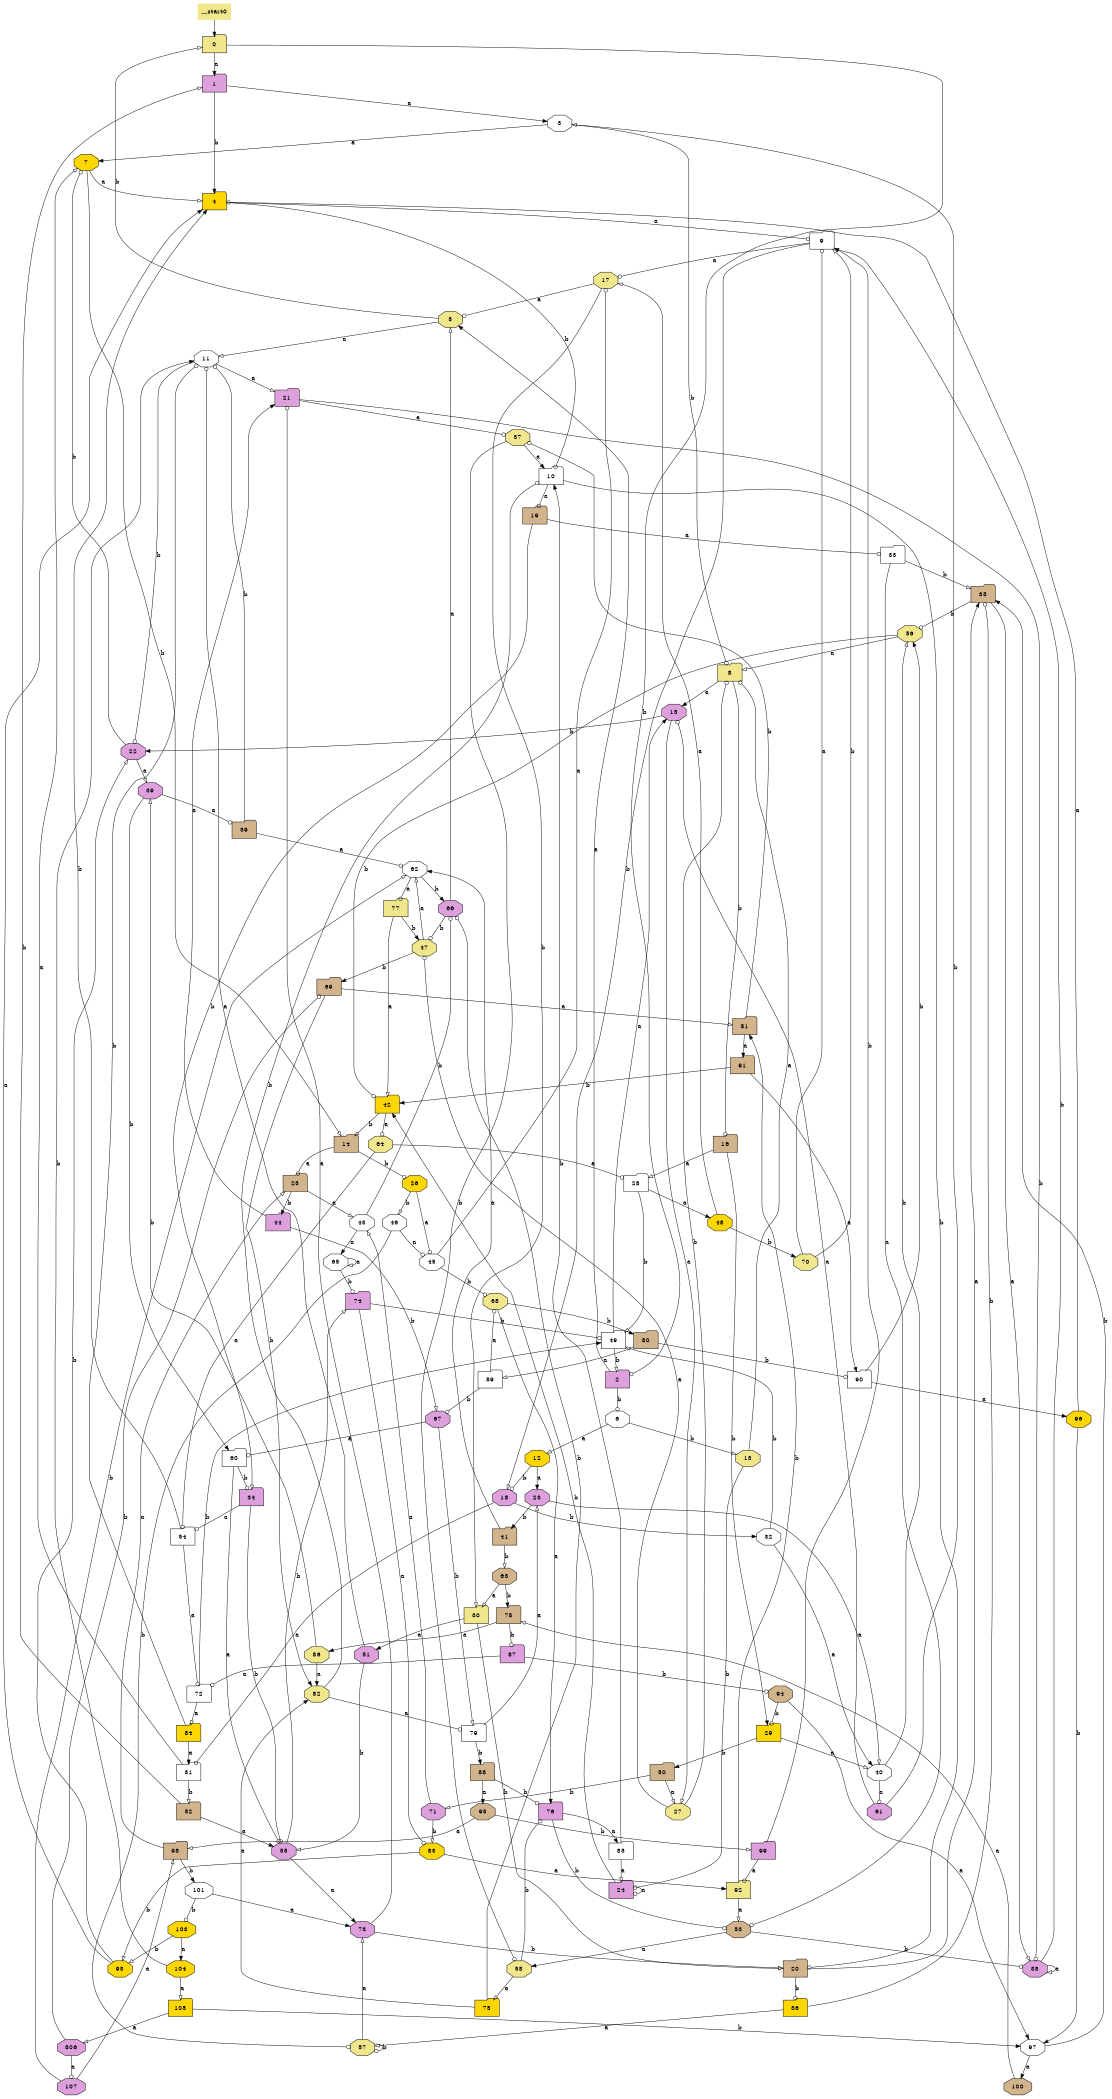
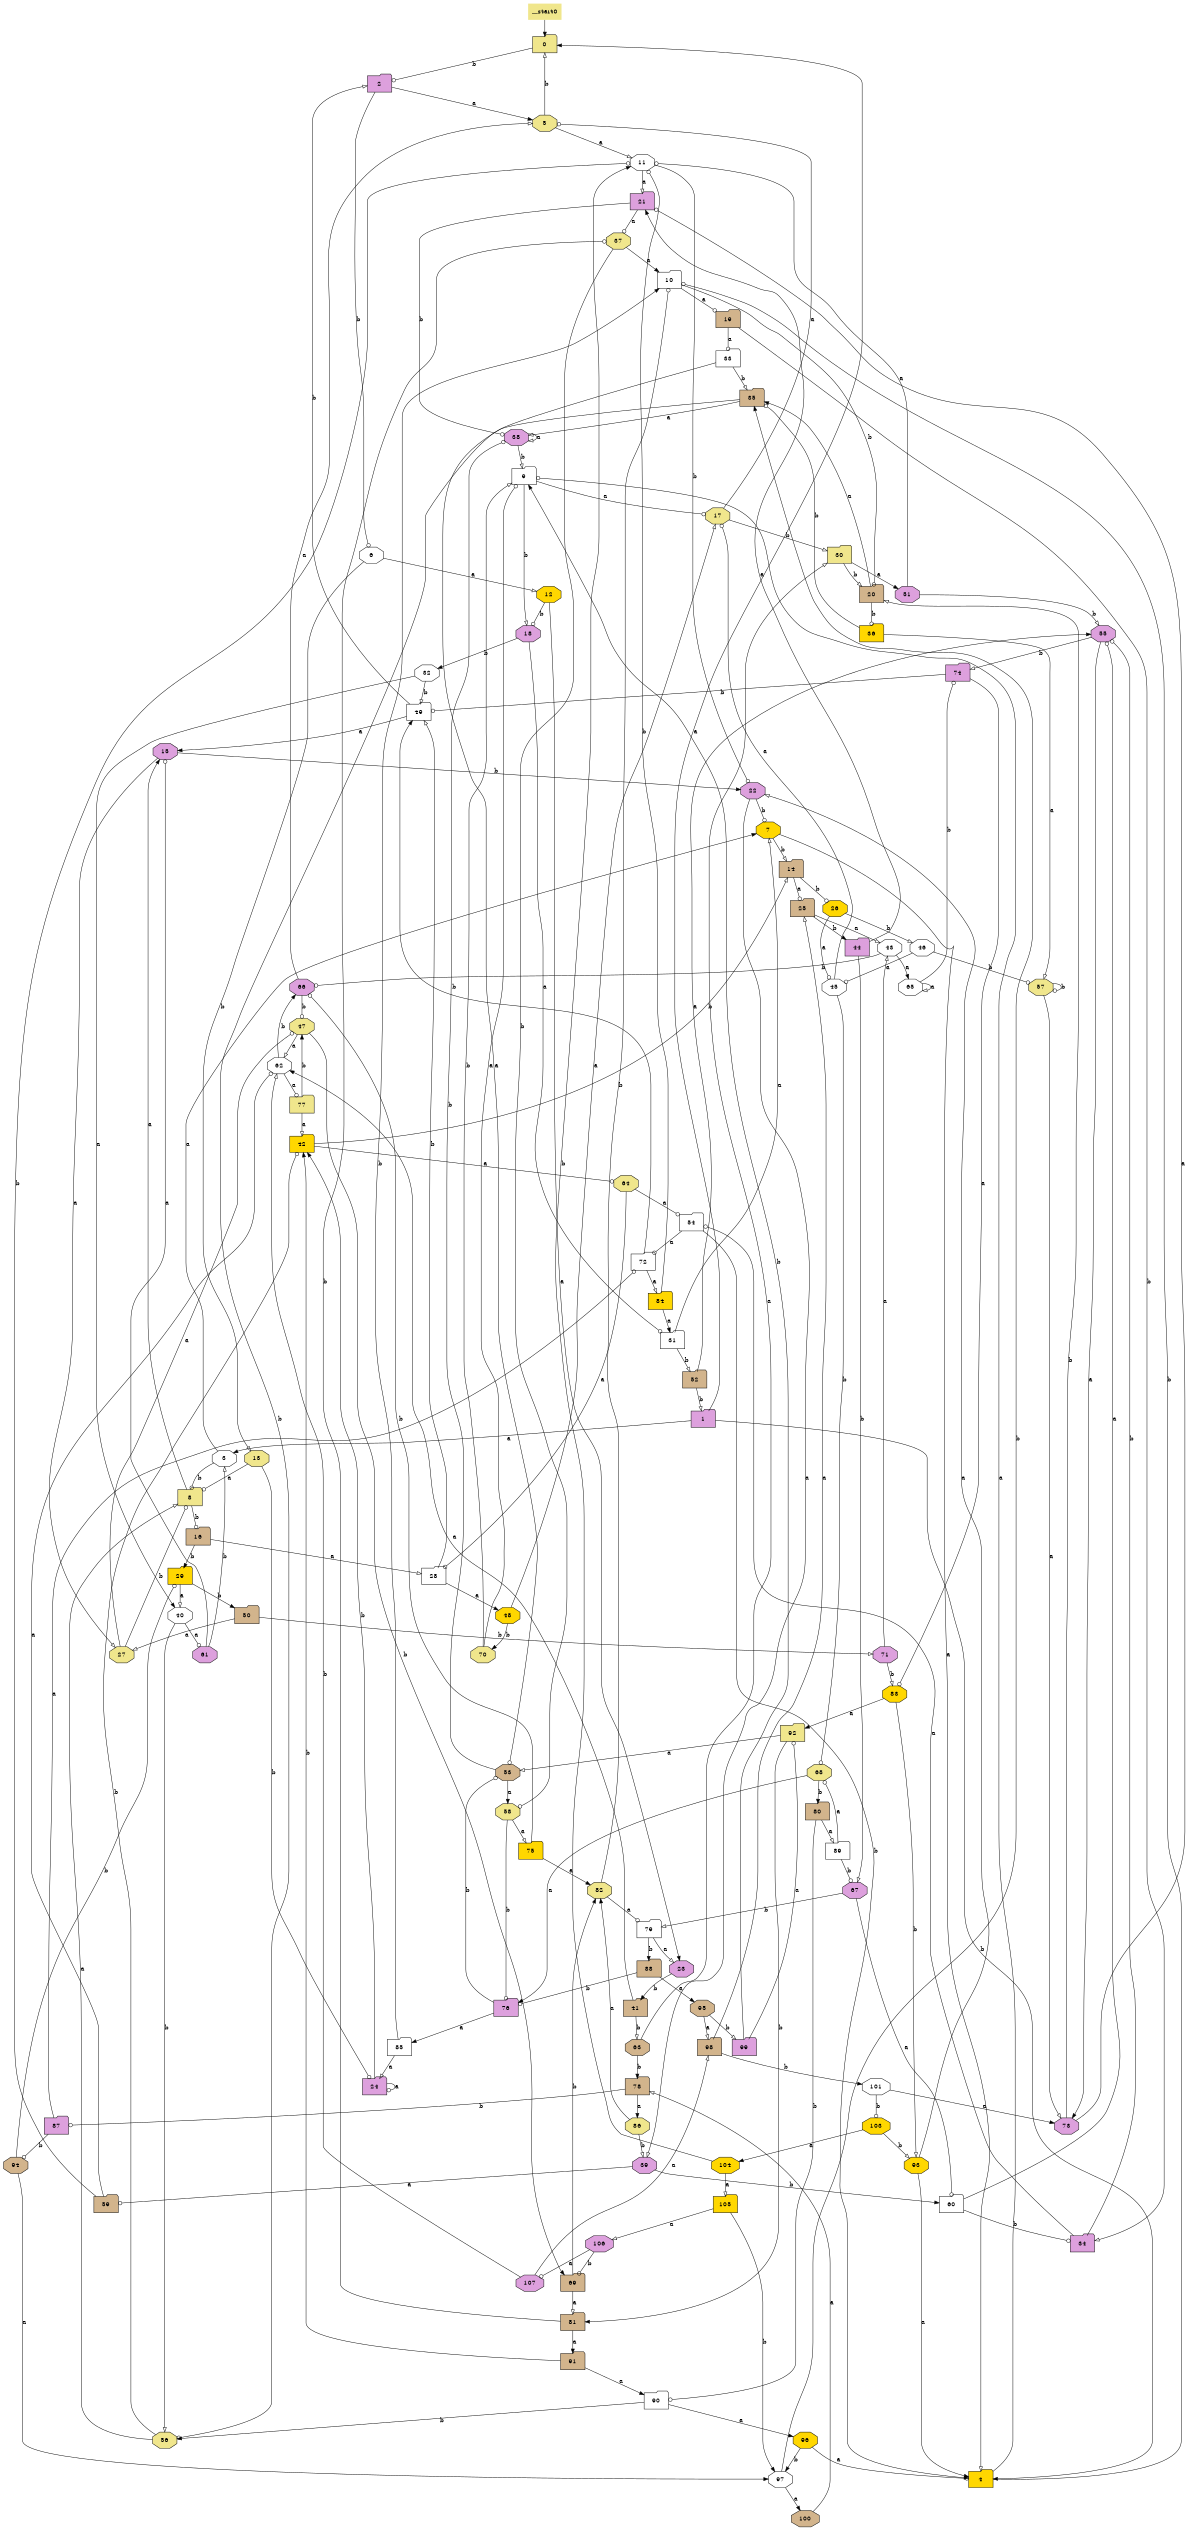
edge "0" -> "1": reversed
edge "93" -> "22": label "b" -> "a"
edge "23" -> "40": removed, label "a"
node "806": label "806" -> "106"
